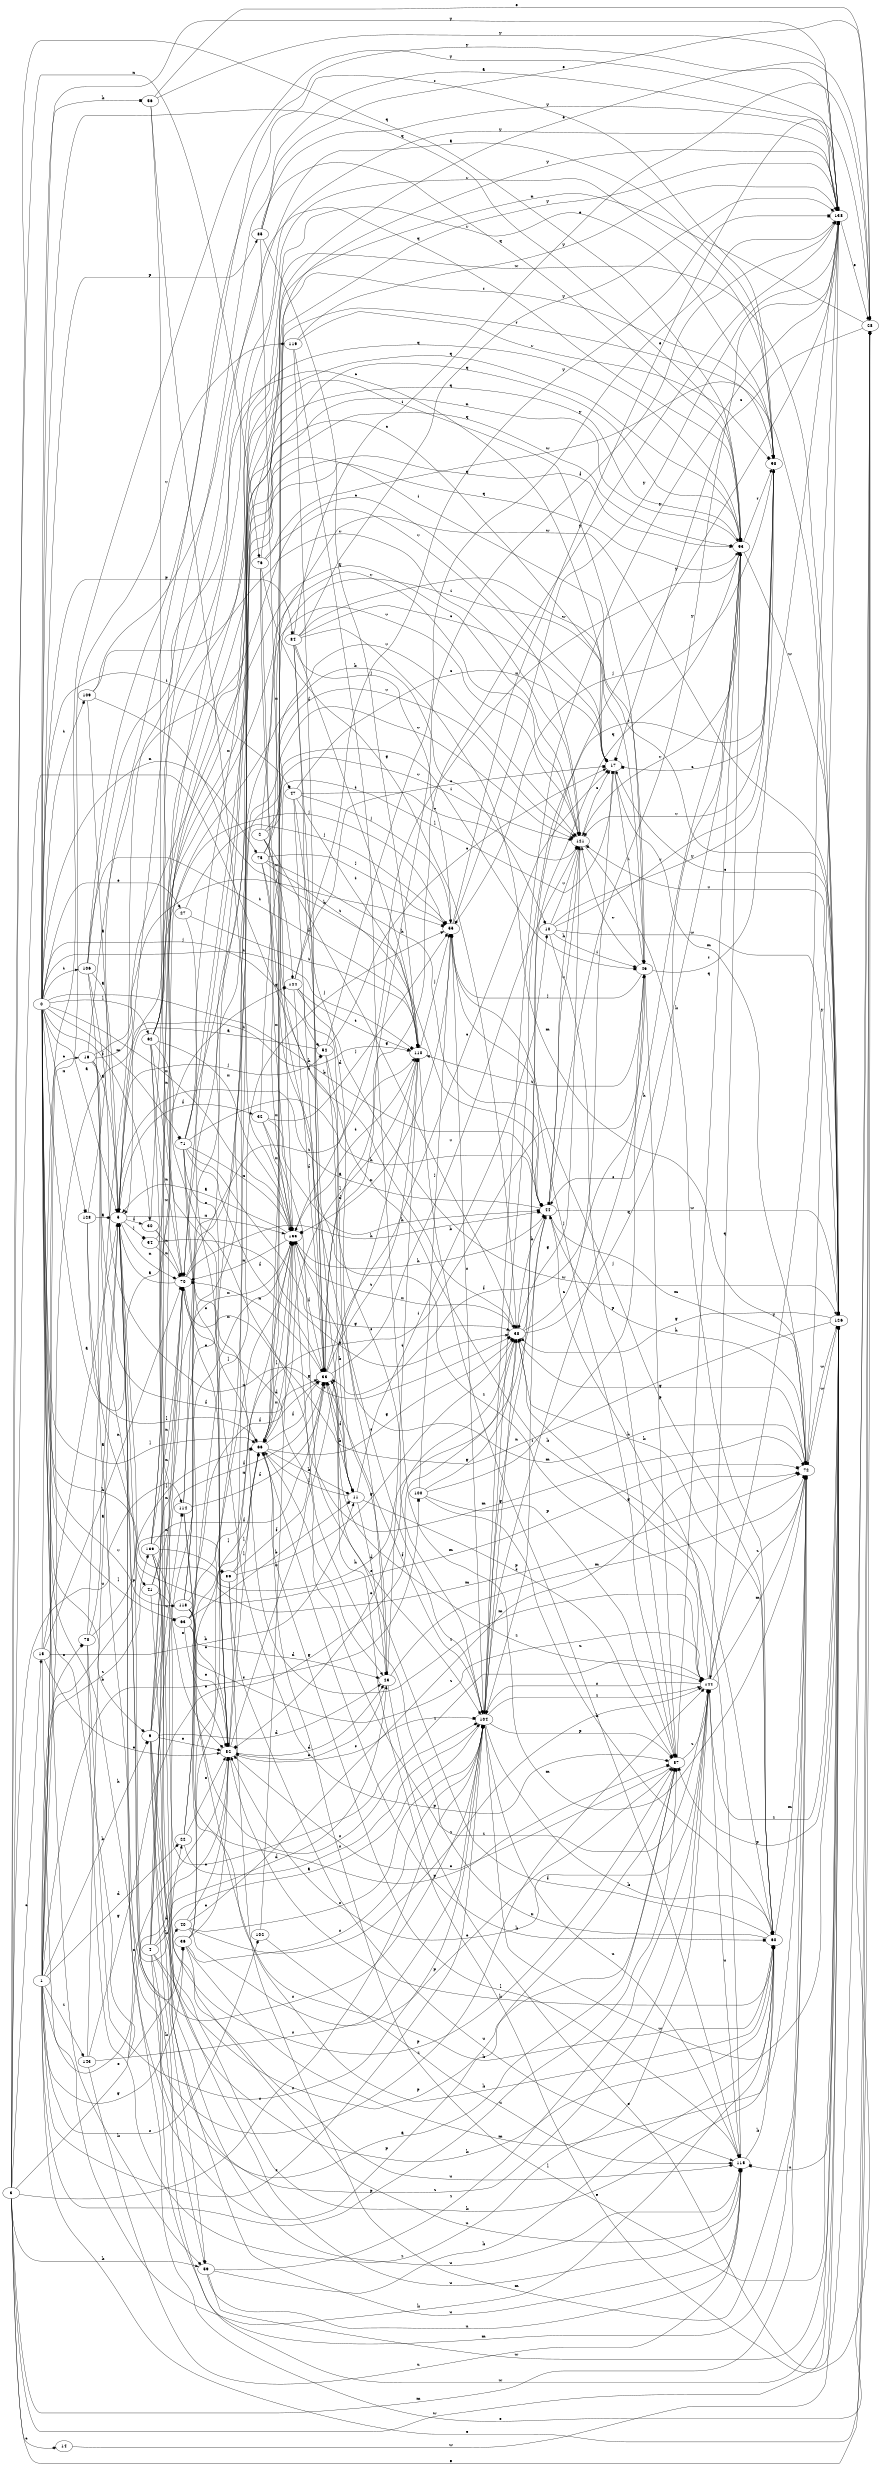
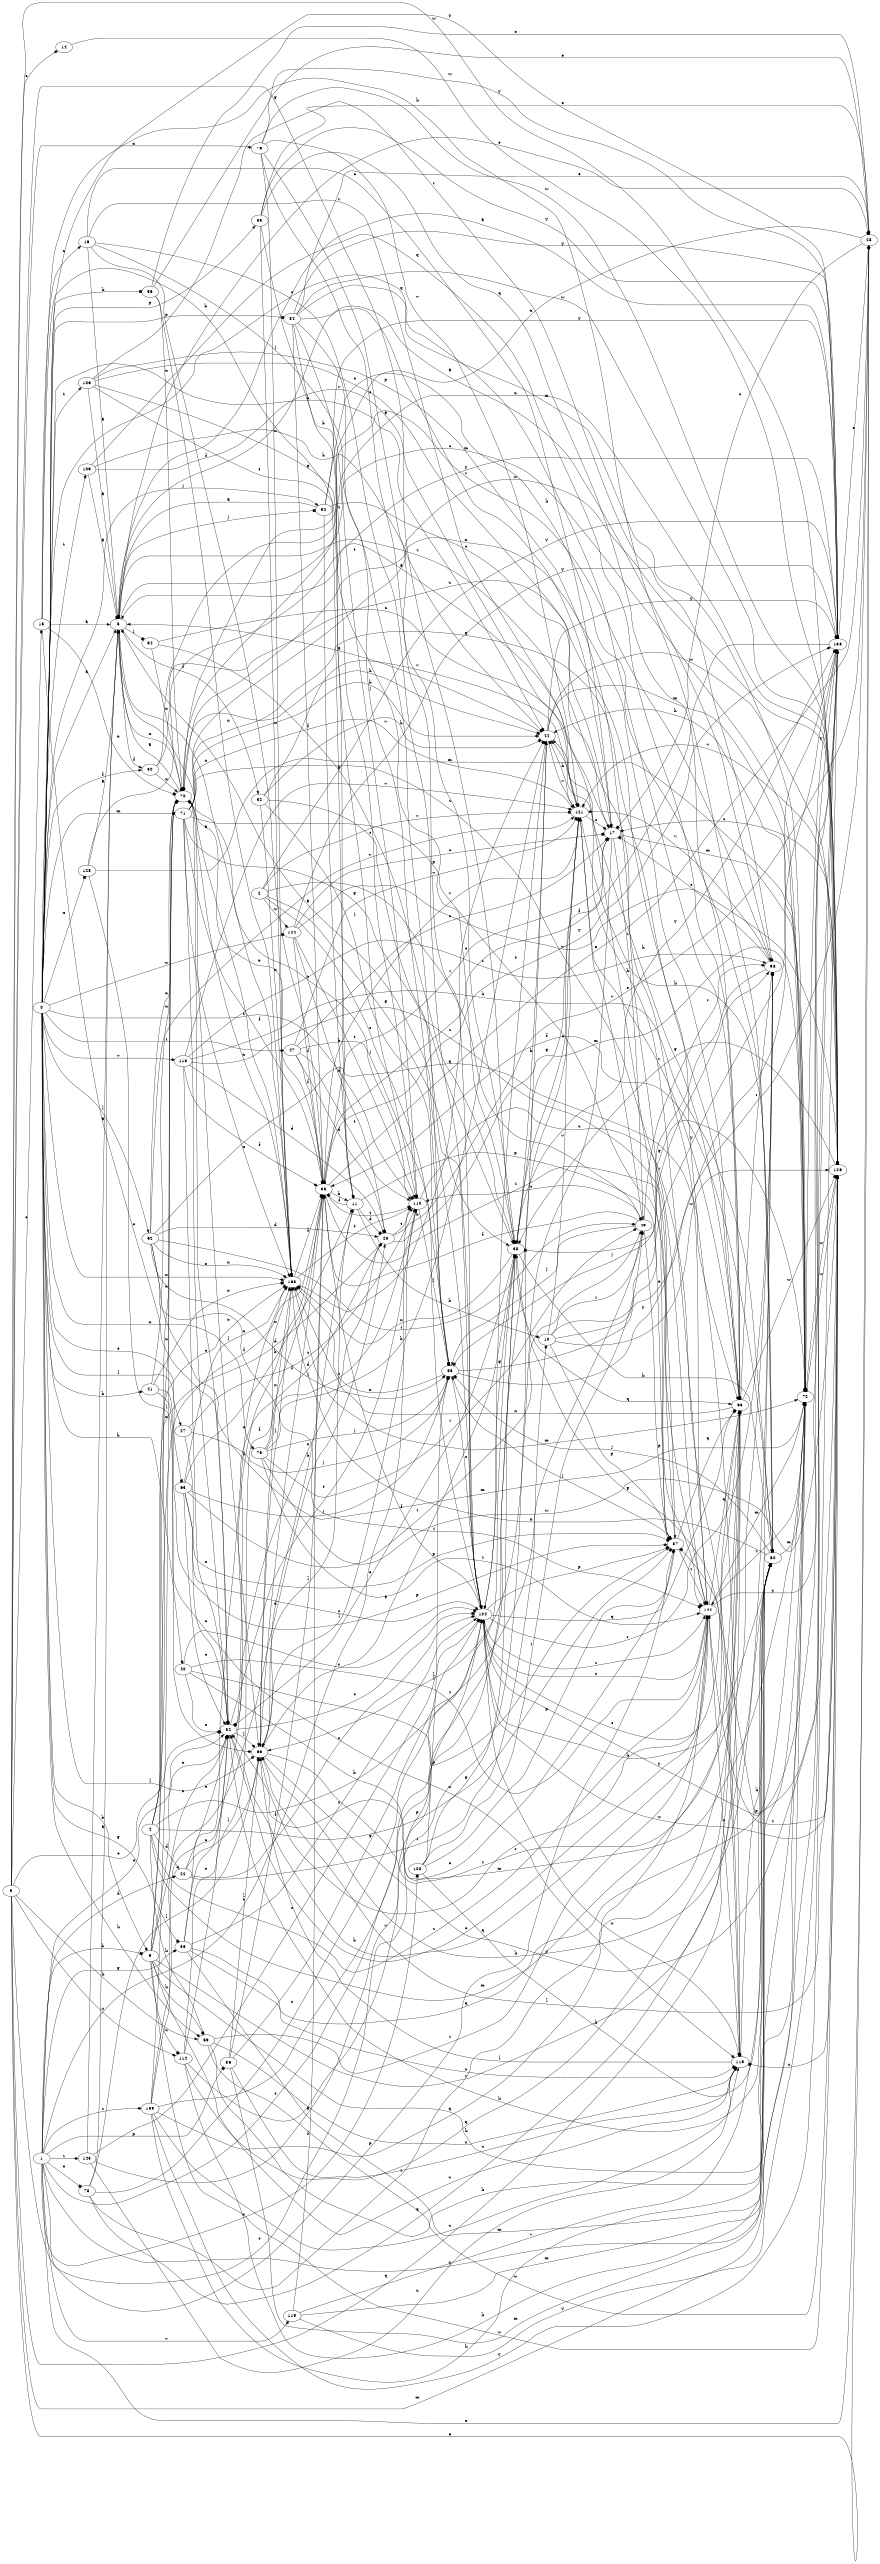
node "102": removed
